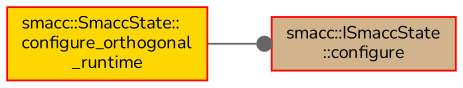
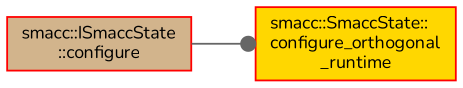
edge "smacc::SmaccState:: configure_orthogonal _runtime" -> "smacc::ISmaccState ::configure": reversed
